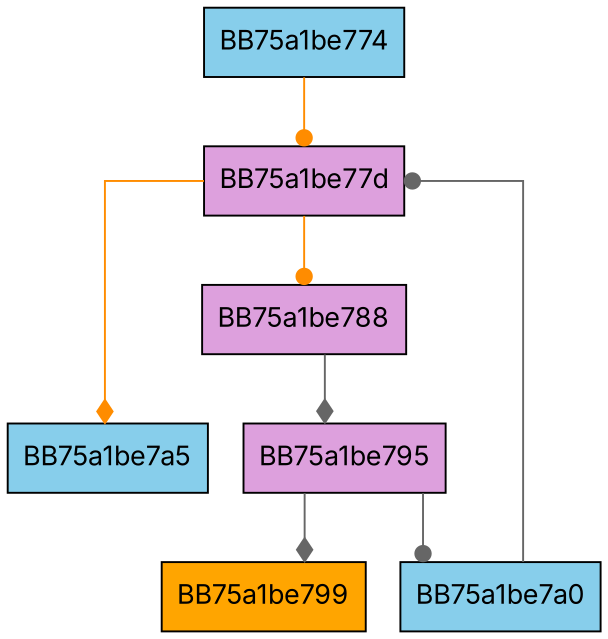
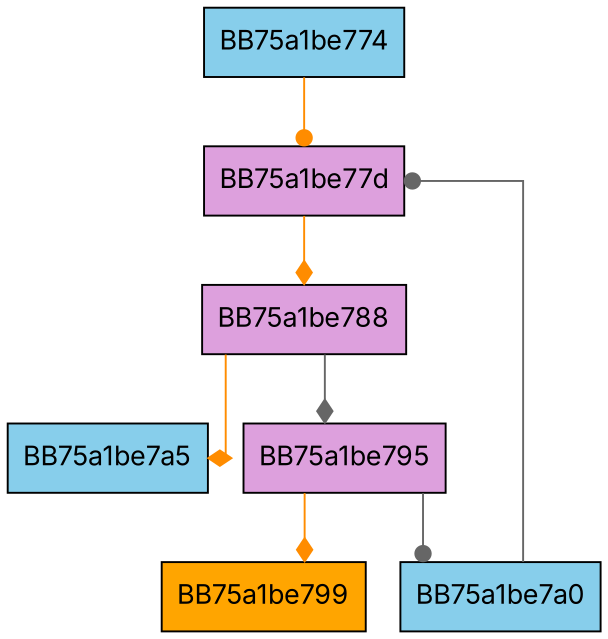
edge "BB75a1be77d" -> "BB75a1be7a5": now "BB75a1be788" -> "BB75a1be7a5"
edge "BB75a1be77d" -> "BB75a1be788": arrowhead dot -> diamond
edge "BB75a1be795" -> "BB75a1be799": color gray40 -> darkorange
